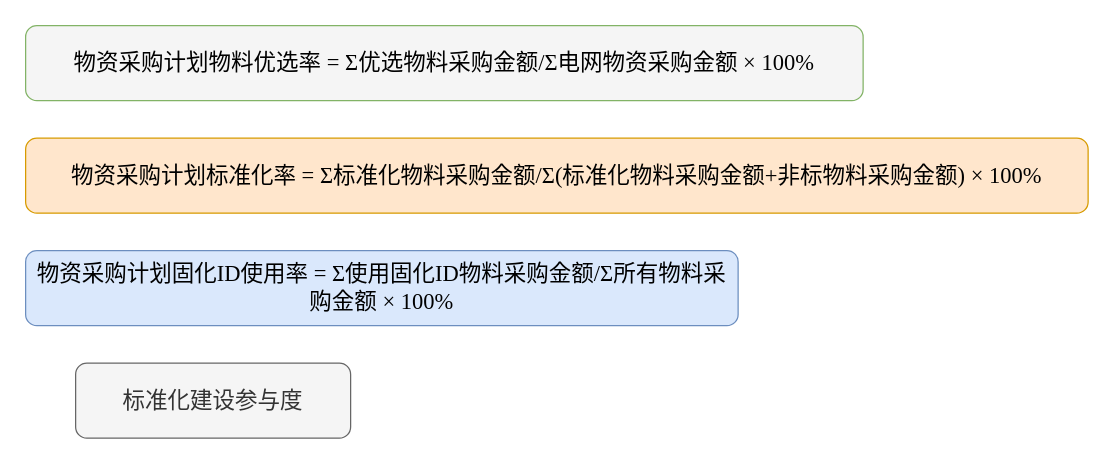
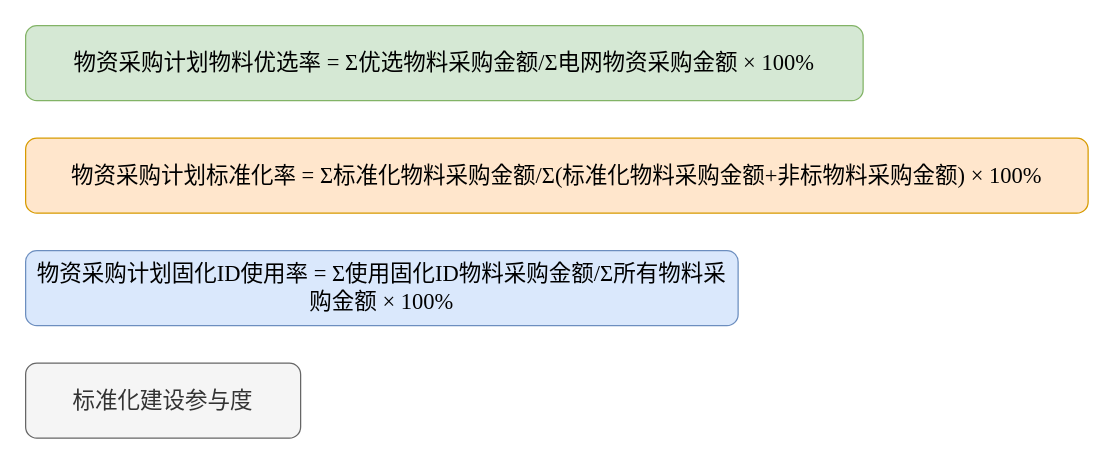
node "物资采购计划物料优选率 = Σ优选物料采购金额/Σ电网物资采购金额 × 100%": fillcolor #f5f5f5 -> #d5e8d4
node "标准化建设参与度": moved (213, 401) -> (163, 401)
